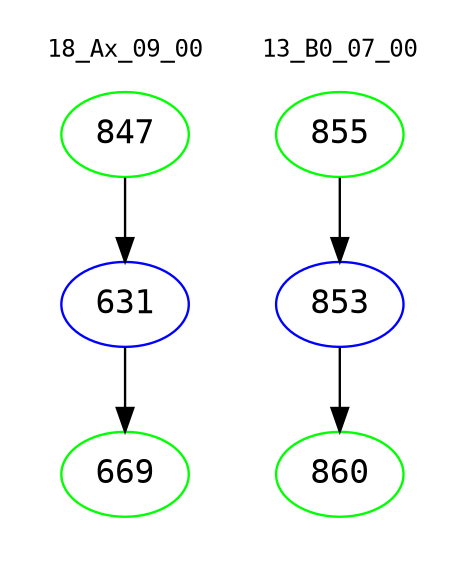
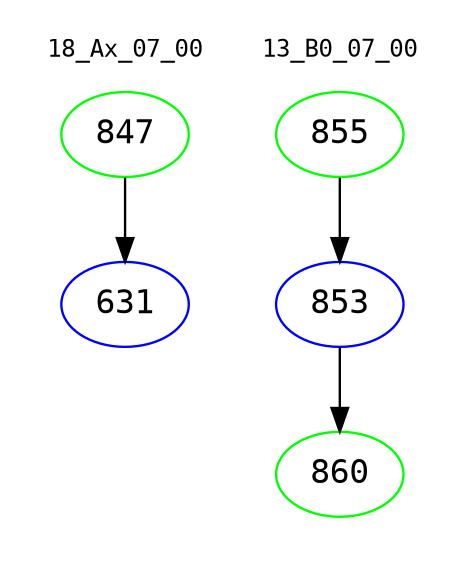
cluster "18_Ax_09_00": label "18_Ax_09_00" -> "18_Ax_07_00"
node "669": removed
